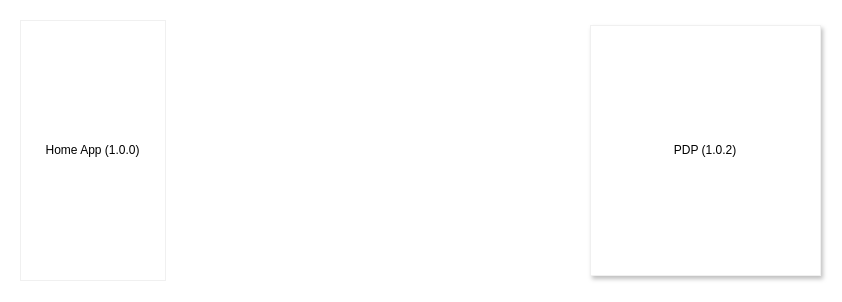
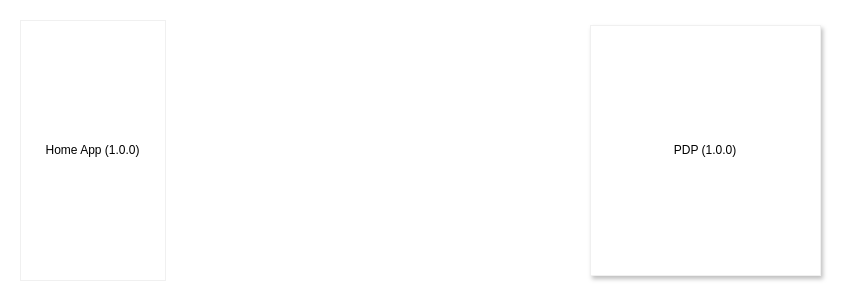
node "PDP (1.0.2)": label "PDP (1.0.2)" -> "PDP (1.0.0)"
